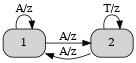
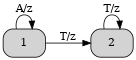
edge "1" -> "2": label "A/z" -> "T/z"
edge "2" -> "1": removed, label "A/z"
